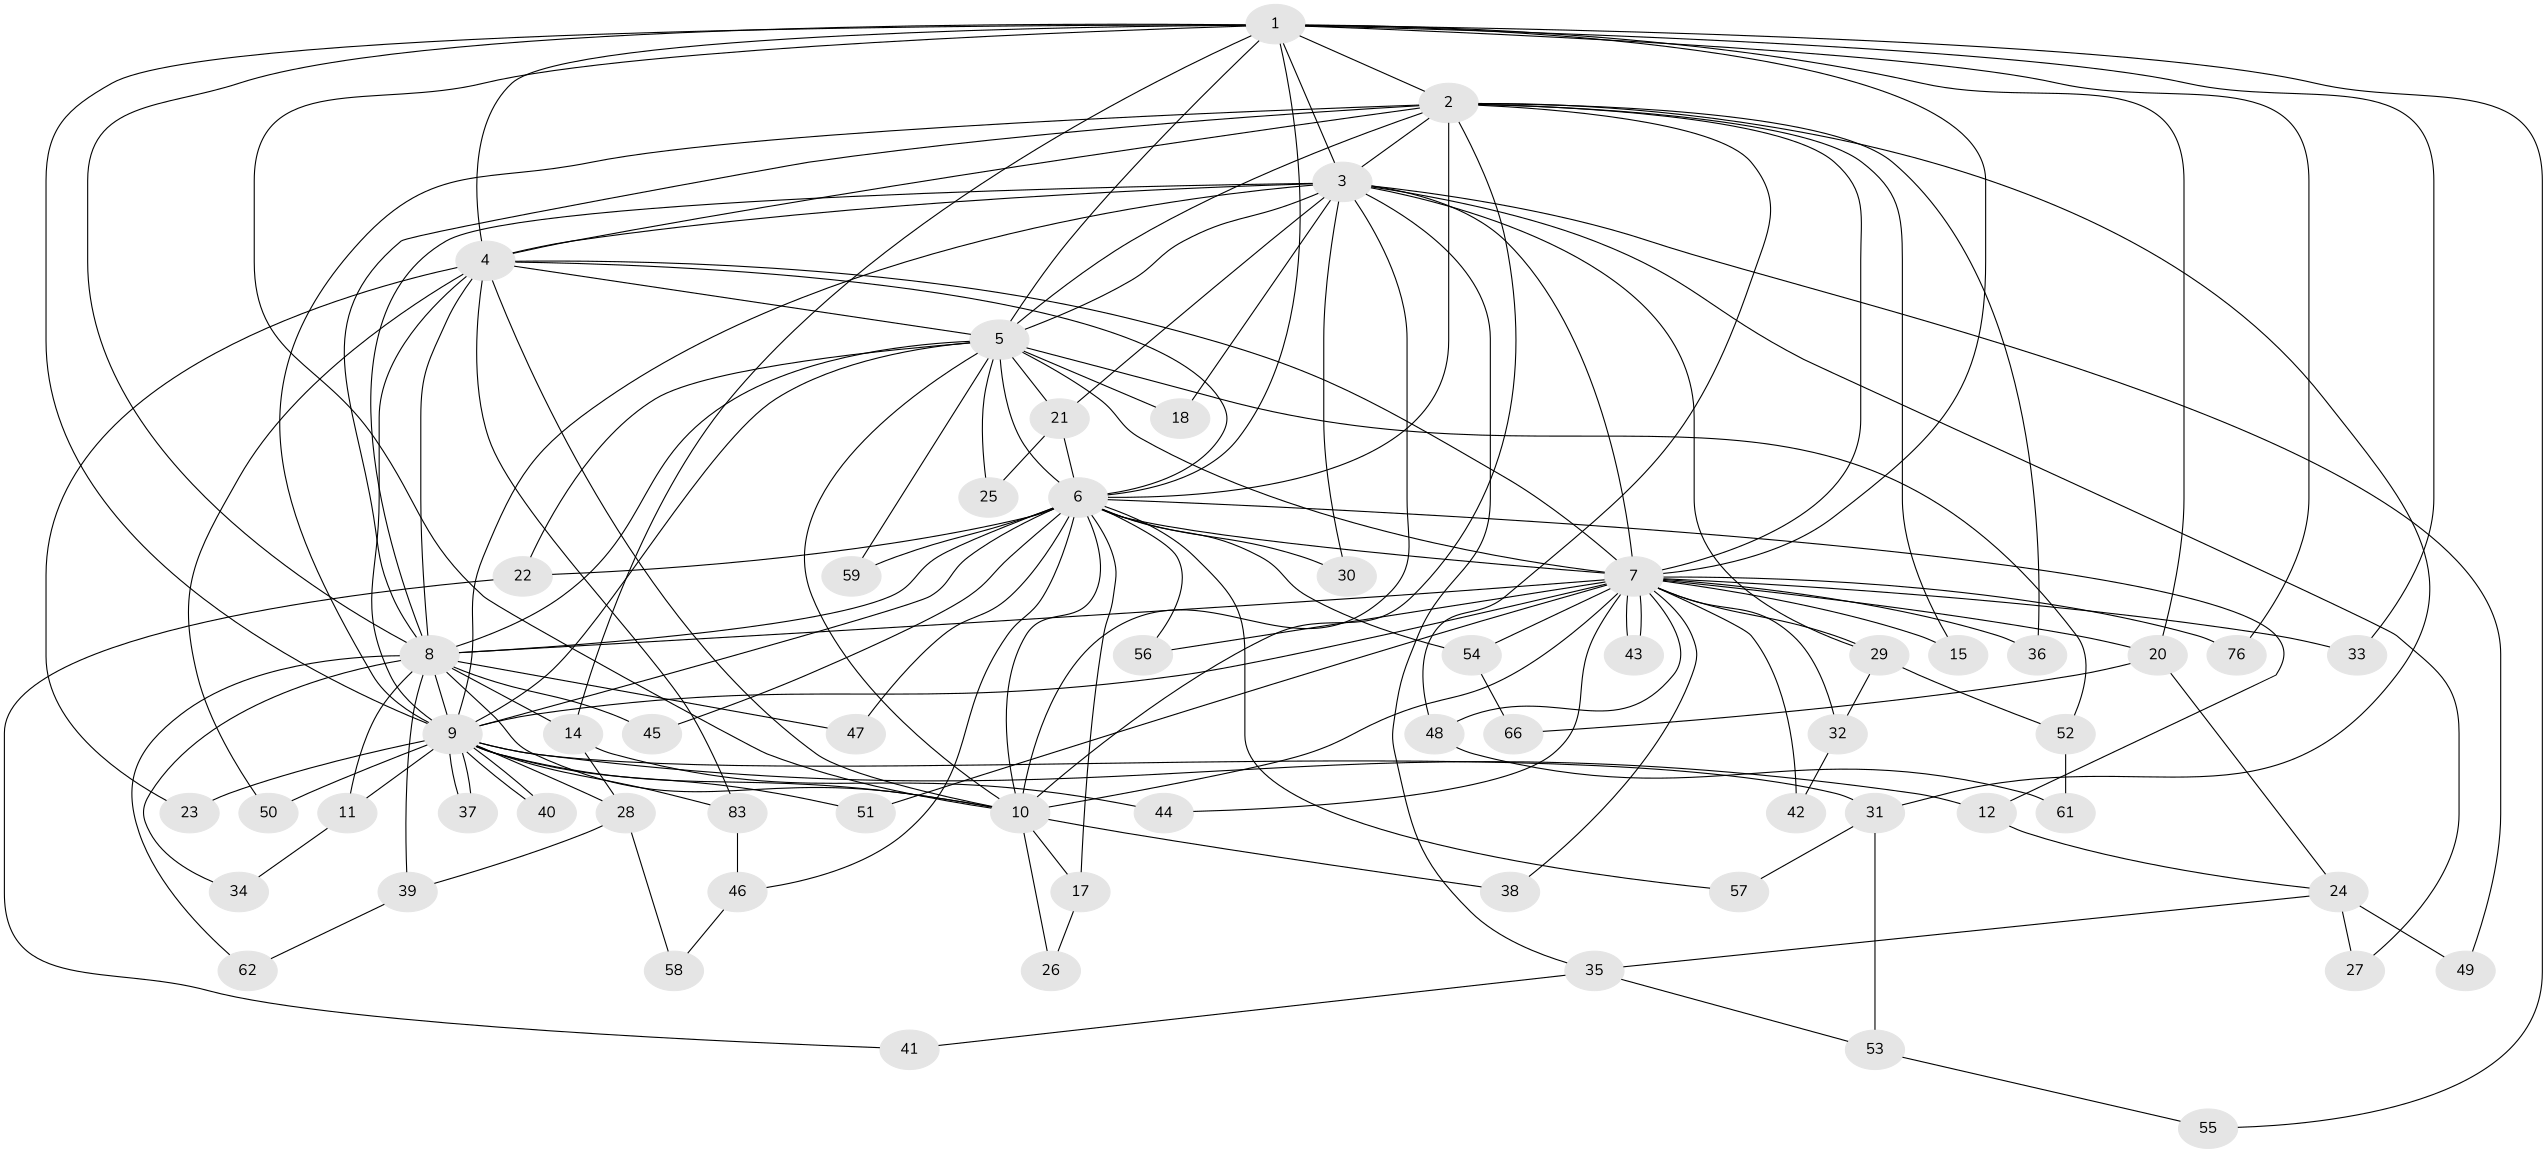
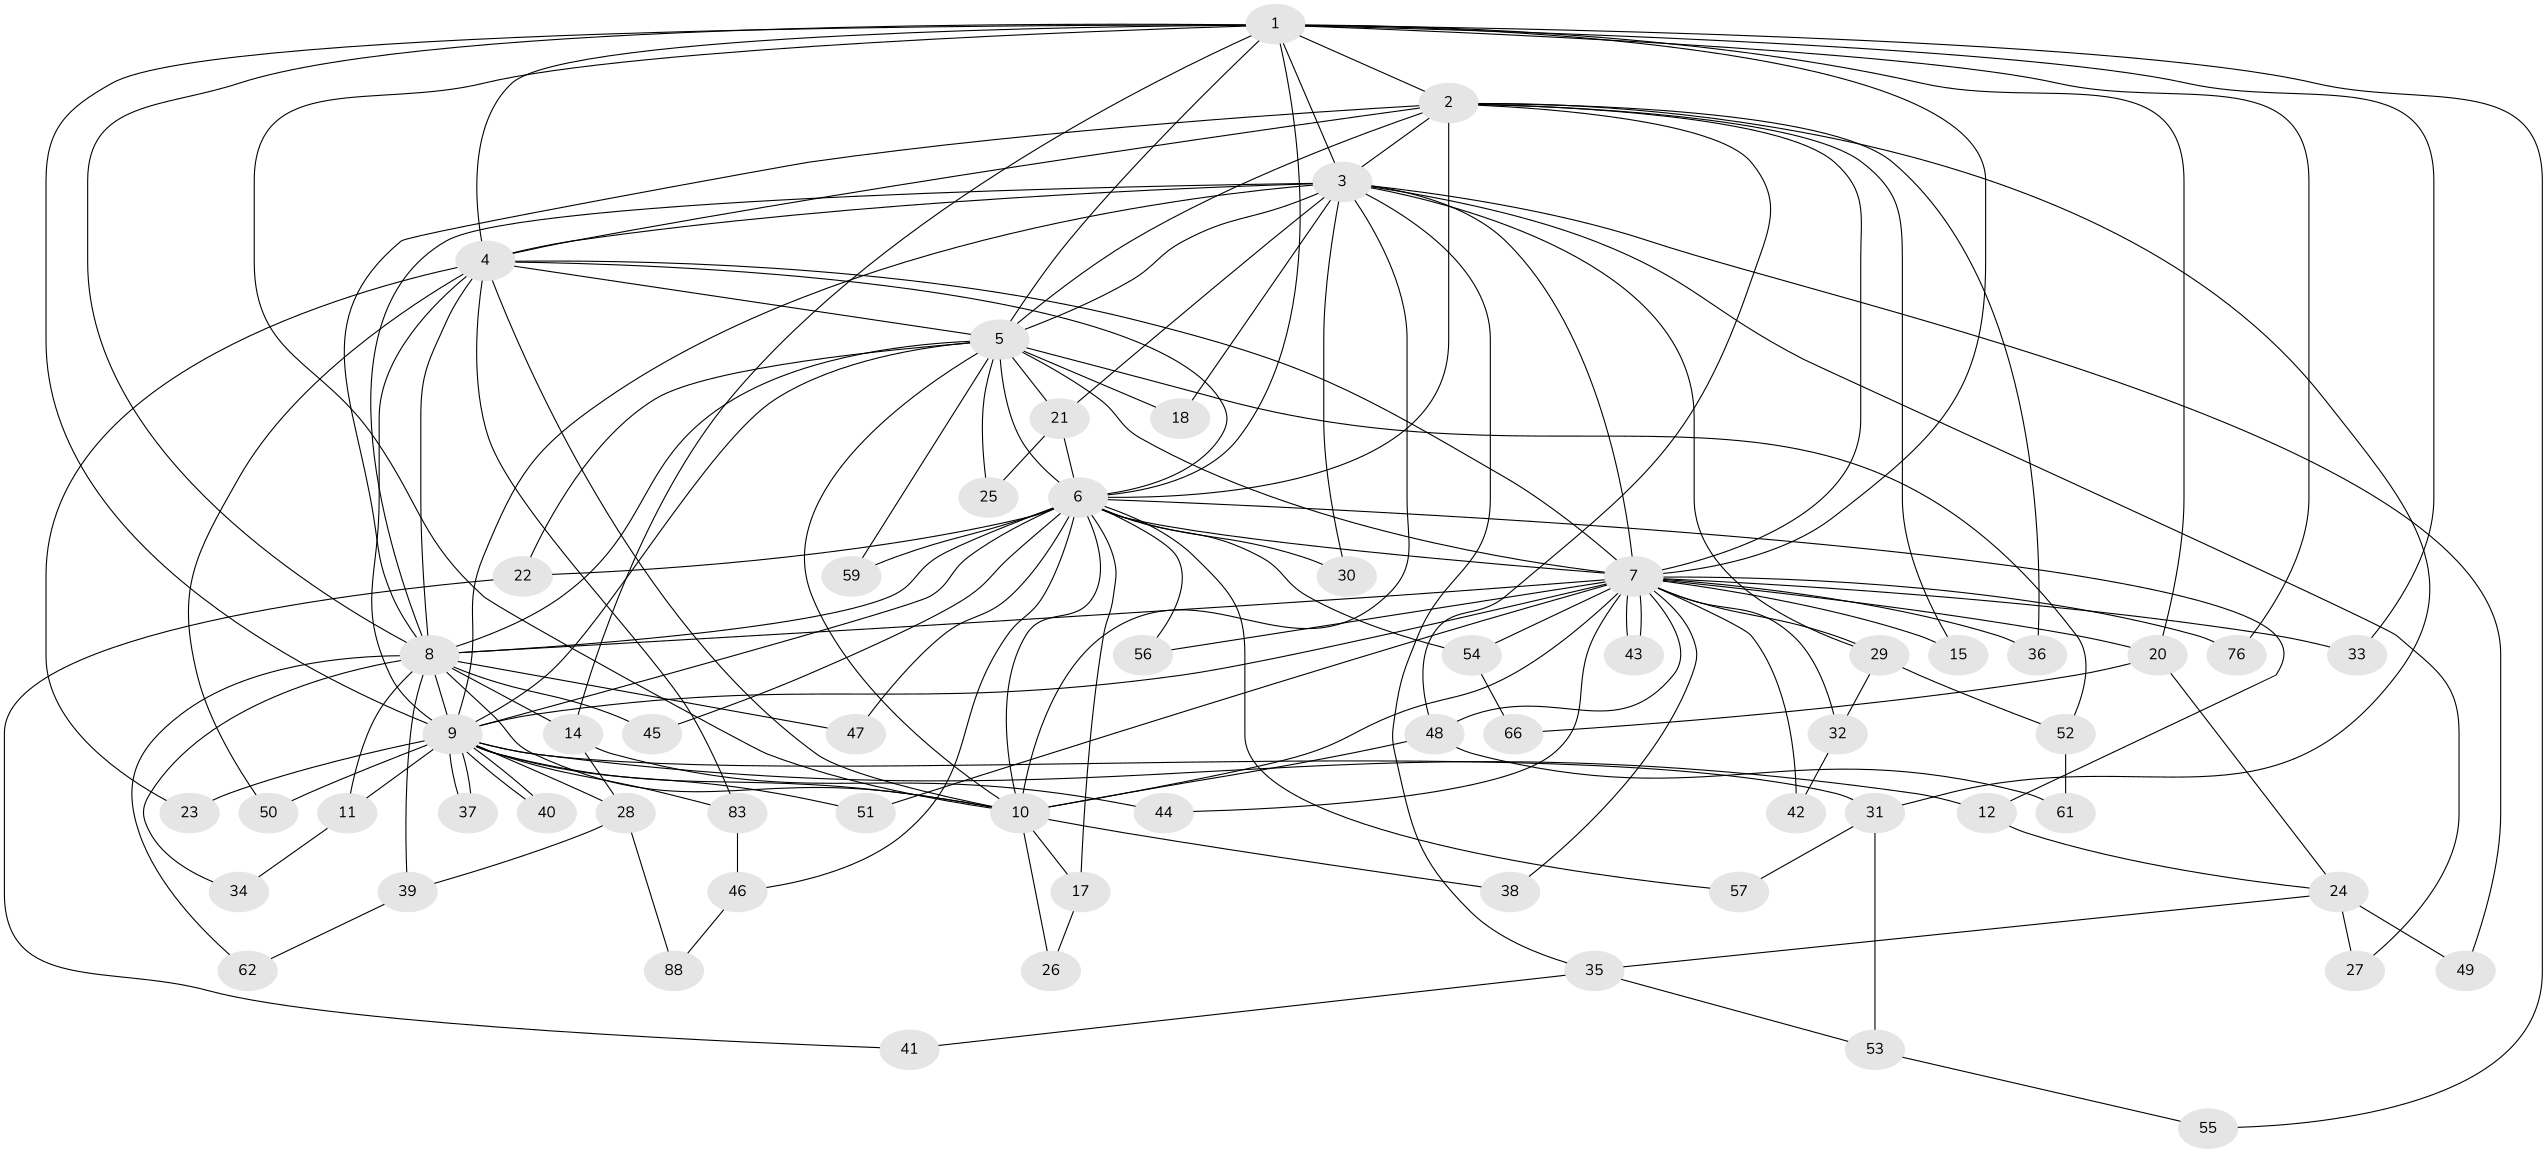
edge "2" -- "9": removed
edge "2" -- "10": now "48" -- "10"
node "58": label "58" -> "88"
